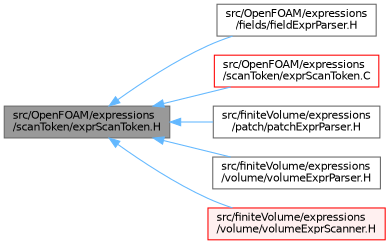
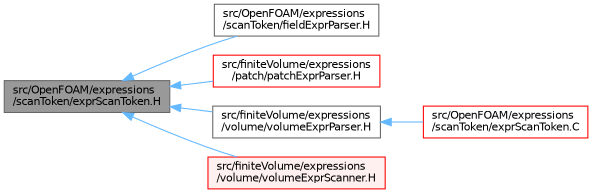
node "src/OpenFOAM/expressions /fields/fieldExprParser.H": label "src/OpenFOAM/expressions /fields/fieldExprParser.H" -> "src/OpenFOAM/expressions /scanToken/fieldExprParser.H"
edge "src/OpenFOAM/expressions /scanToken/exprScanToken.C" -> "src/OpenFOAM/expressions /scanToken/exprScanToken.H": now "src/OpenFOAM/expressions /scanToken/exprScanToken.C" -> "src/finiteVolume/expressions /volume/volumeExprParser.H"
node "src/finiteVolume/expressions /patch/patchExprParser.H": color grey40 -> red
